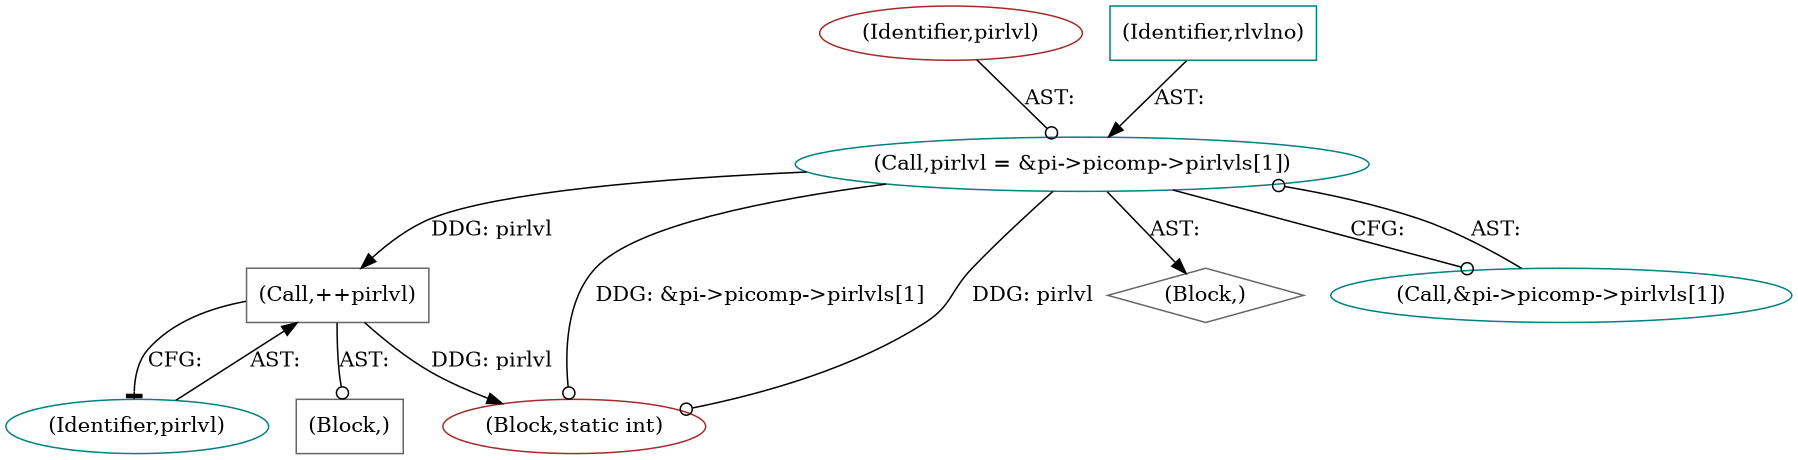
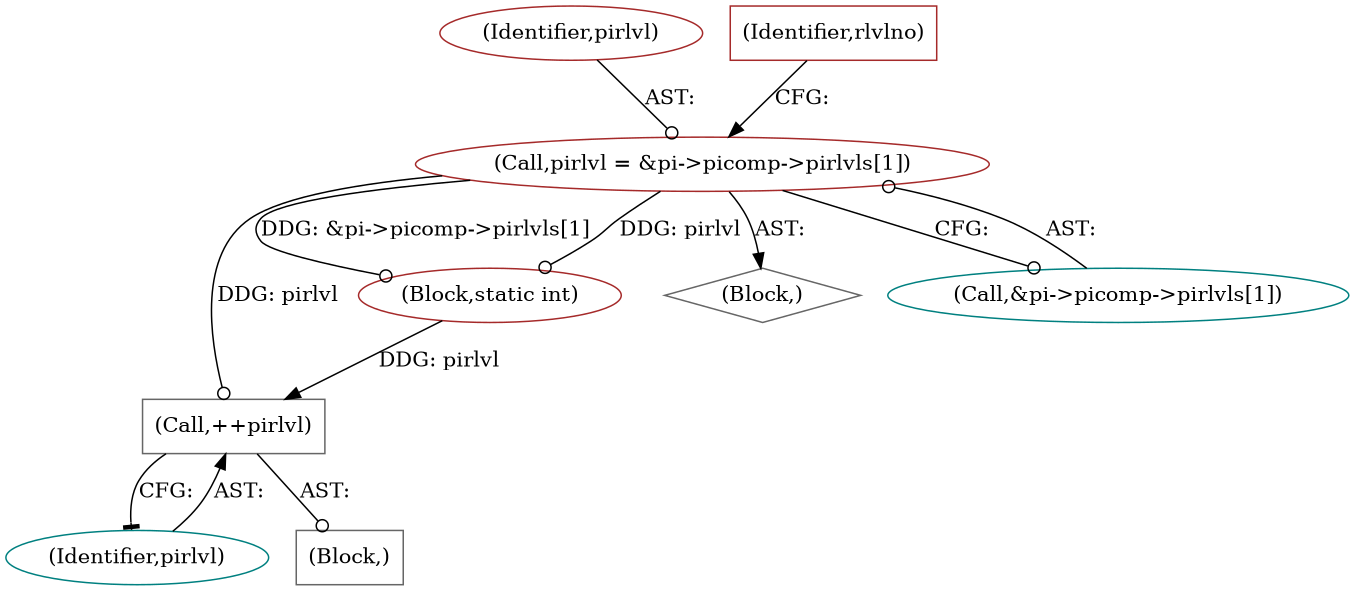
node "(Identifier,rlvlno)": color teal -> brown
edge "(Identifier,rlvlno)" -> "(Call,pirlvl = &pi->picomp->pirlvls[1])": label "AST: " -> "CFG: "
node "(Call,pirlvl = &pi->picomp->pirlvls[1])": color teal -> brown
edge "(Call,pirlvl = &pi->picomp->pirlvls[1])" -> "(Call,++pirlvl)": arrowhead normal -> odot
edge "(Call,++pirlvl)" -> "(Block,static int)": reversed
